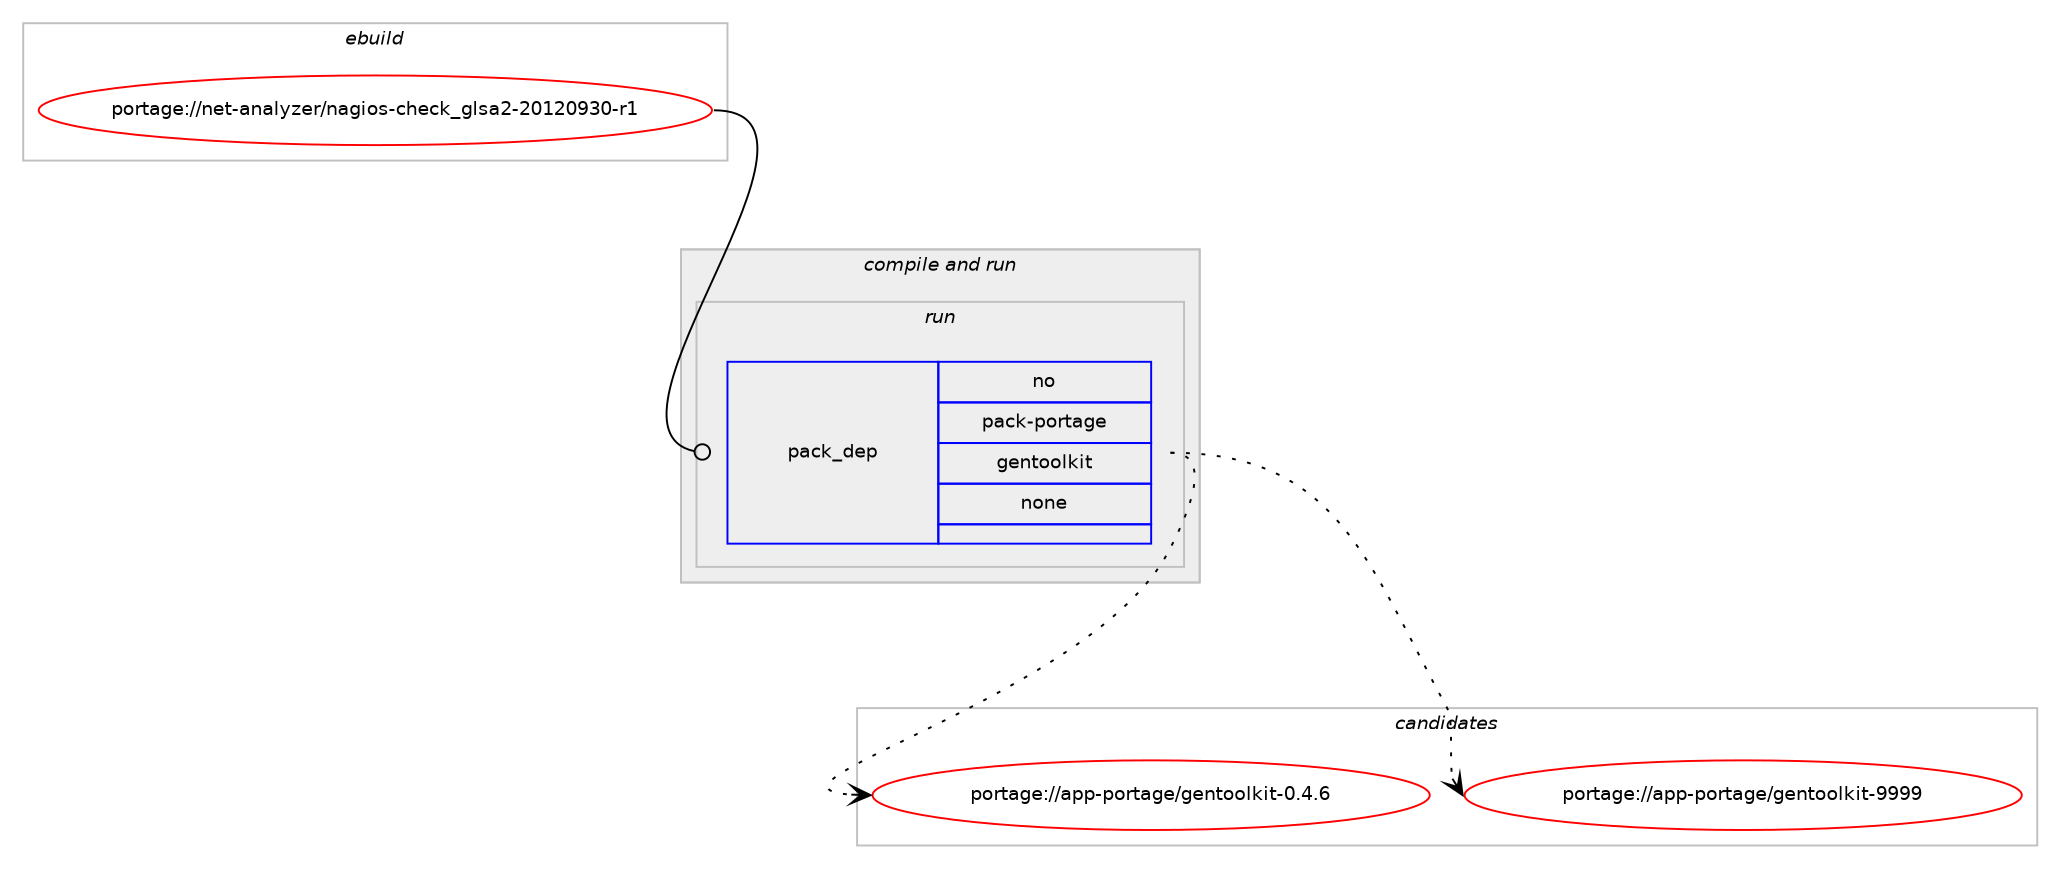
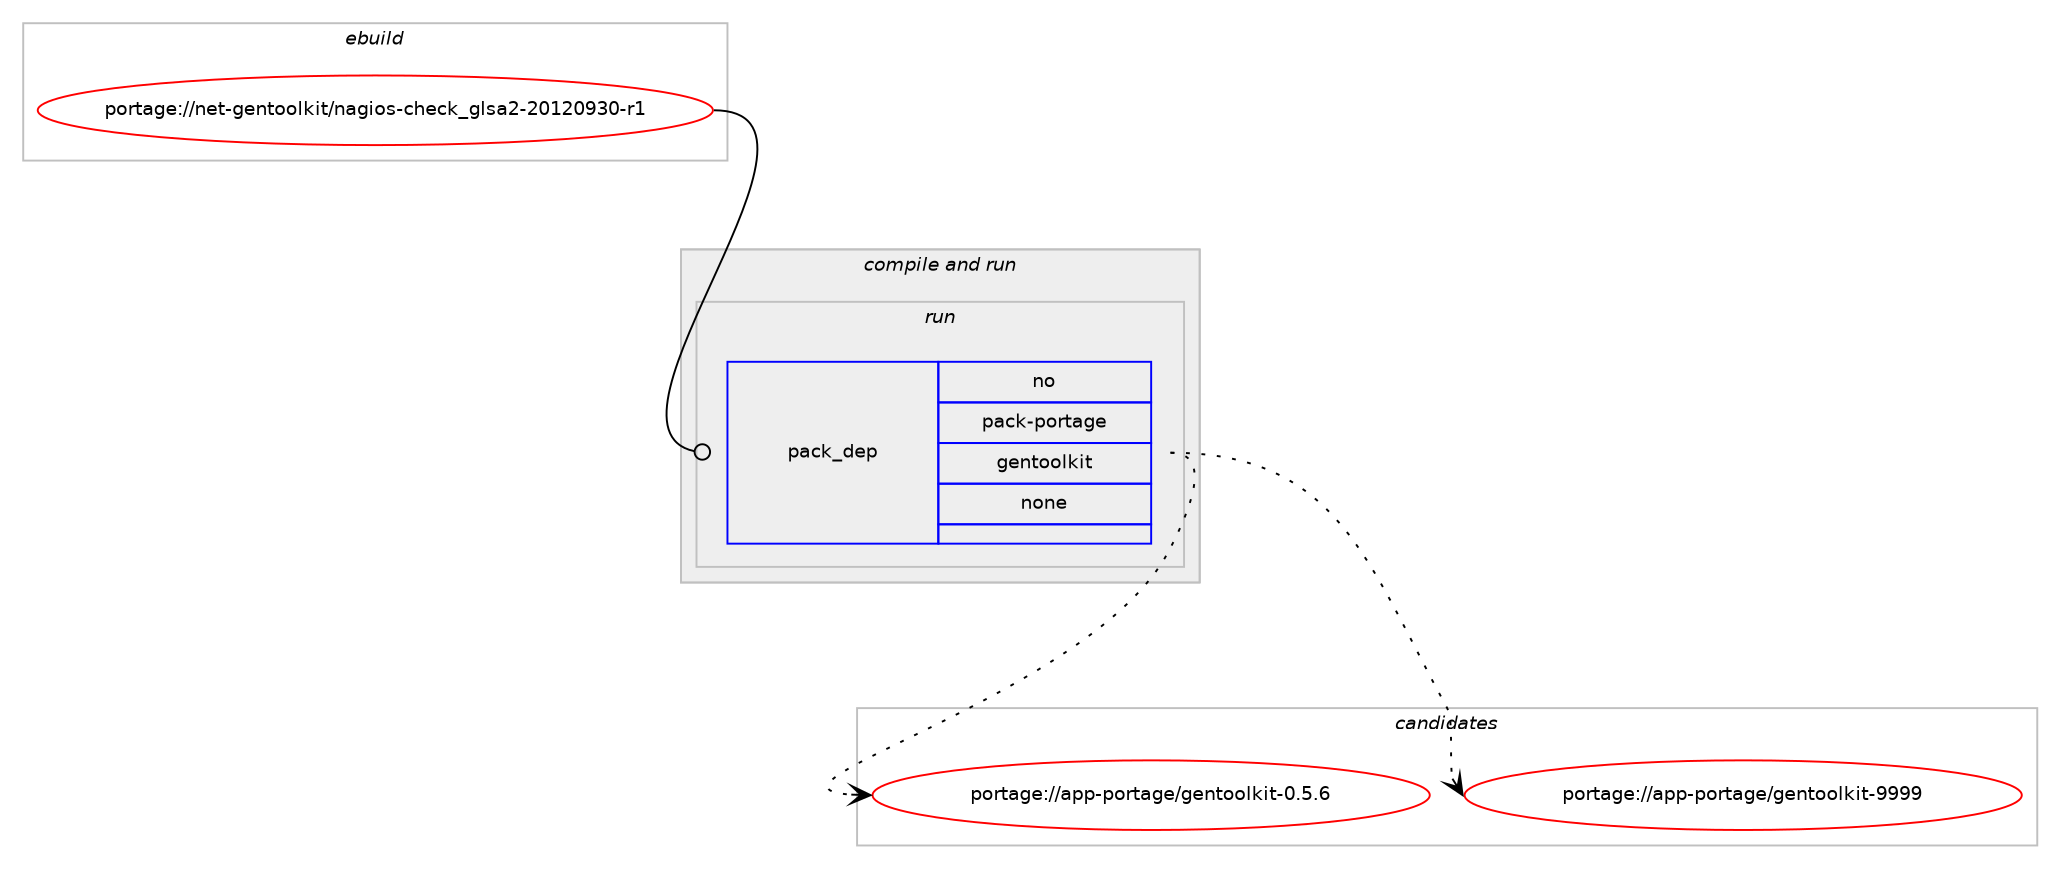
node "portage://net-analyzer/nagios-check_glsa2-20120930-r1": label "portage://net-analyzer/nagios-check_glsa2-20120930-r1" -> "portage://net-gentoolkit/nagios-check_glsa2-20120930-r1"
node "portage://app-portage/gentoolkit-0.4.6": label "portage://app-portage/gentoolkit-0.4.6" -> "portage://app-portage/gentoolkit-0.5.6"
